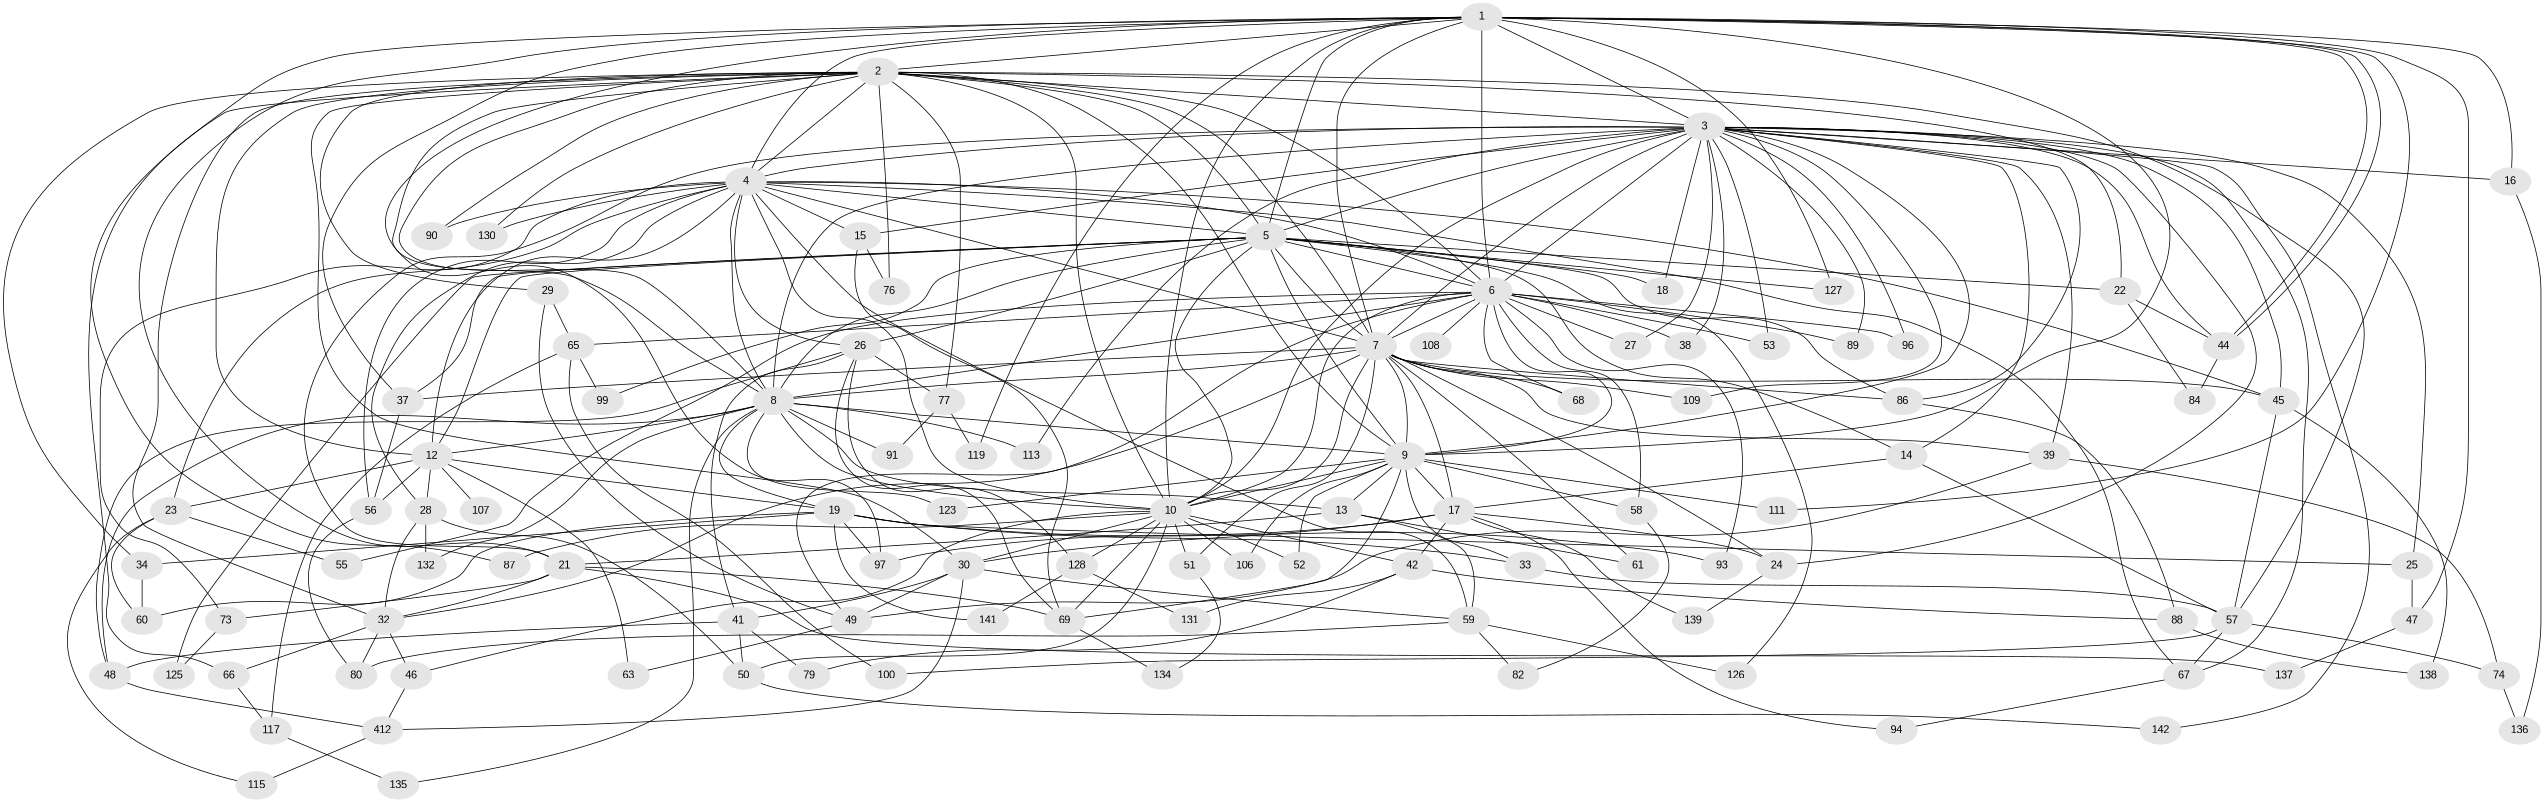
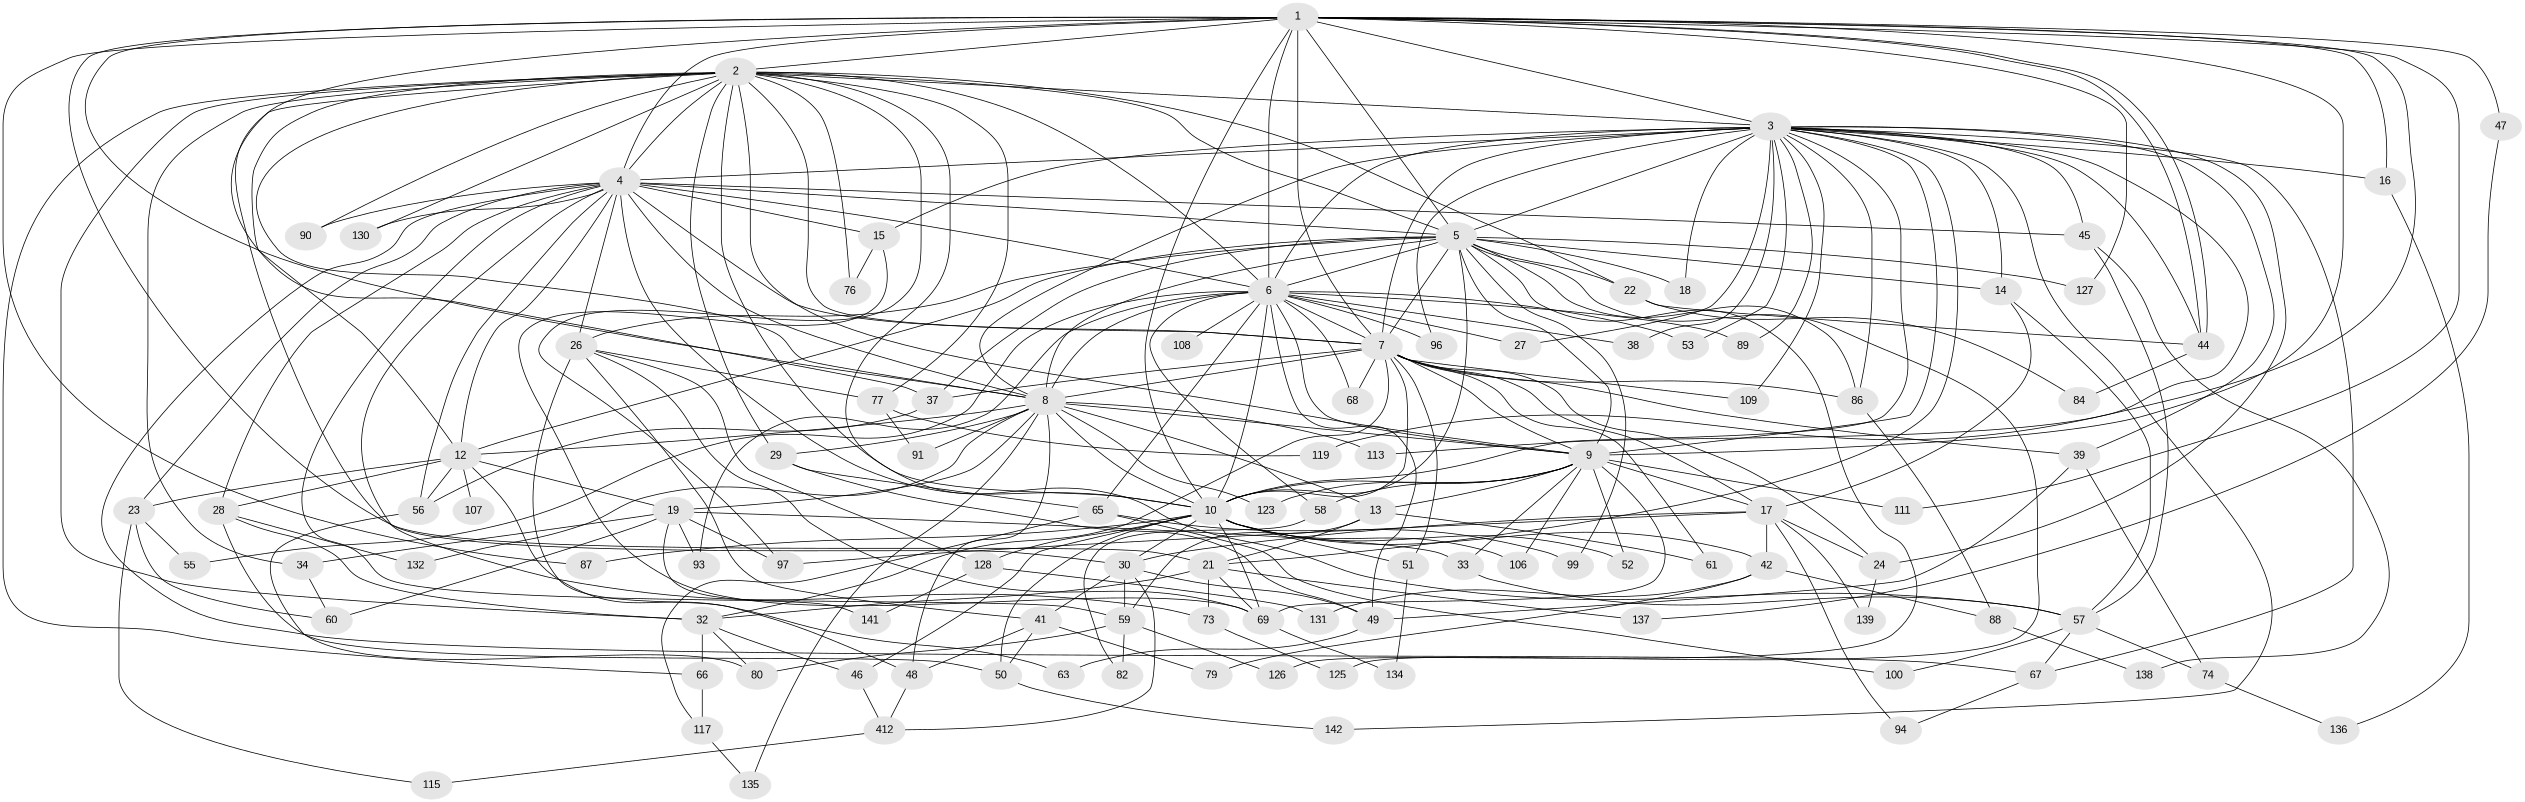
edge "7" -- "45": removed
edge "8" -- "29": added
node "25": removed
